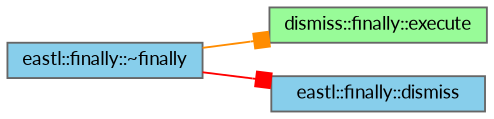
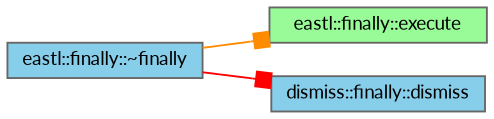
node "dismiss::finally::execute": label "dismiss::finally::execute" -> "eastl::finally::execute"
node "eastl::finally::dismiss": label "eastl::finally::dismiss" -> "dismiss::finally::dismiss"
